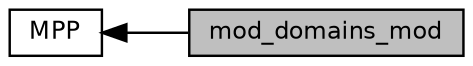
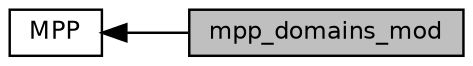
node "mod_domains_mod": label "mod_domains_mod" -> "mpp_domains_mod"
